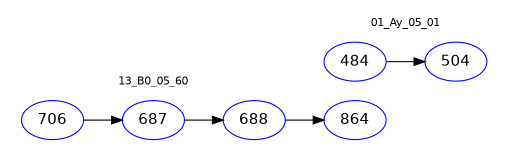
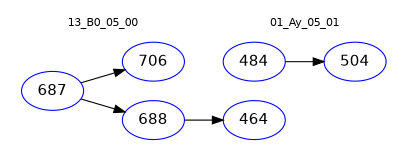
cluster "13_B0_05_60": label "13_B0_05_60" -> "13_B0_05_00"
edge "706" -> "687": reversed
node "864": label "864" -> "464"
